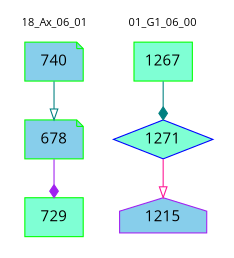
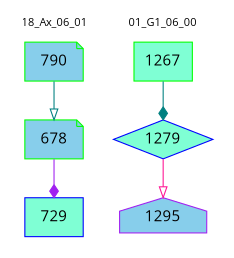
node "740": label "740" -> "790"
node "1271": label "1271" -> "1279"
node "729": color green -> blue
node "1215": label "1215" -> "1295"
